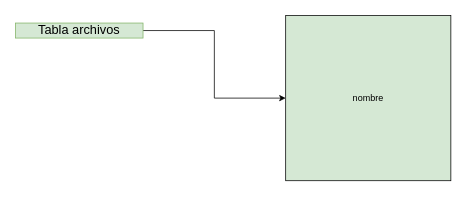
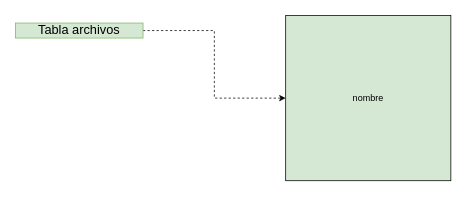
edge "Tabla archivos" -> "nombre": style solid -> dashed
